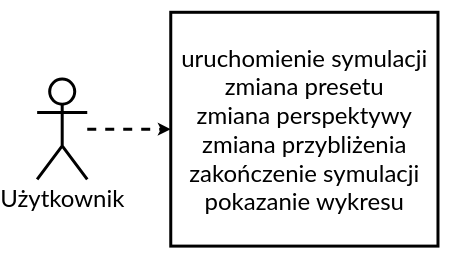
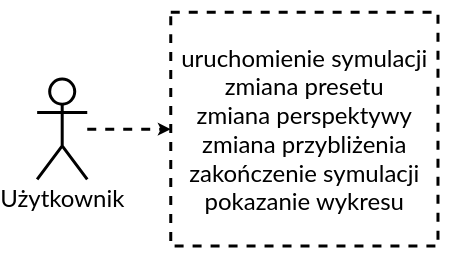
node "uruchomienie symulacji zmiana presetu zmiana perspektywy zmiana przybliżenia zakończenie symulacji pokazanie wykresu": style solid -> dashed
